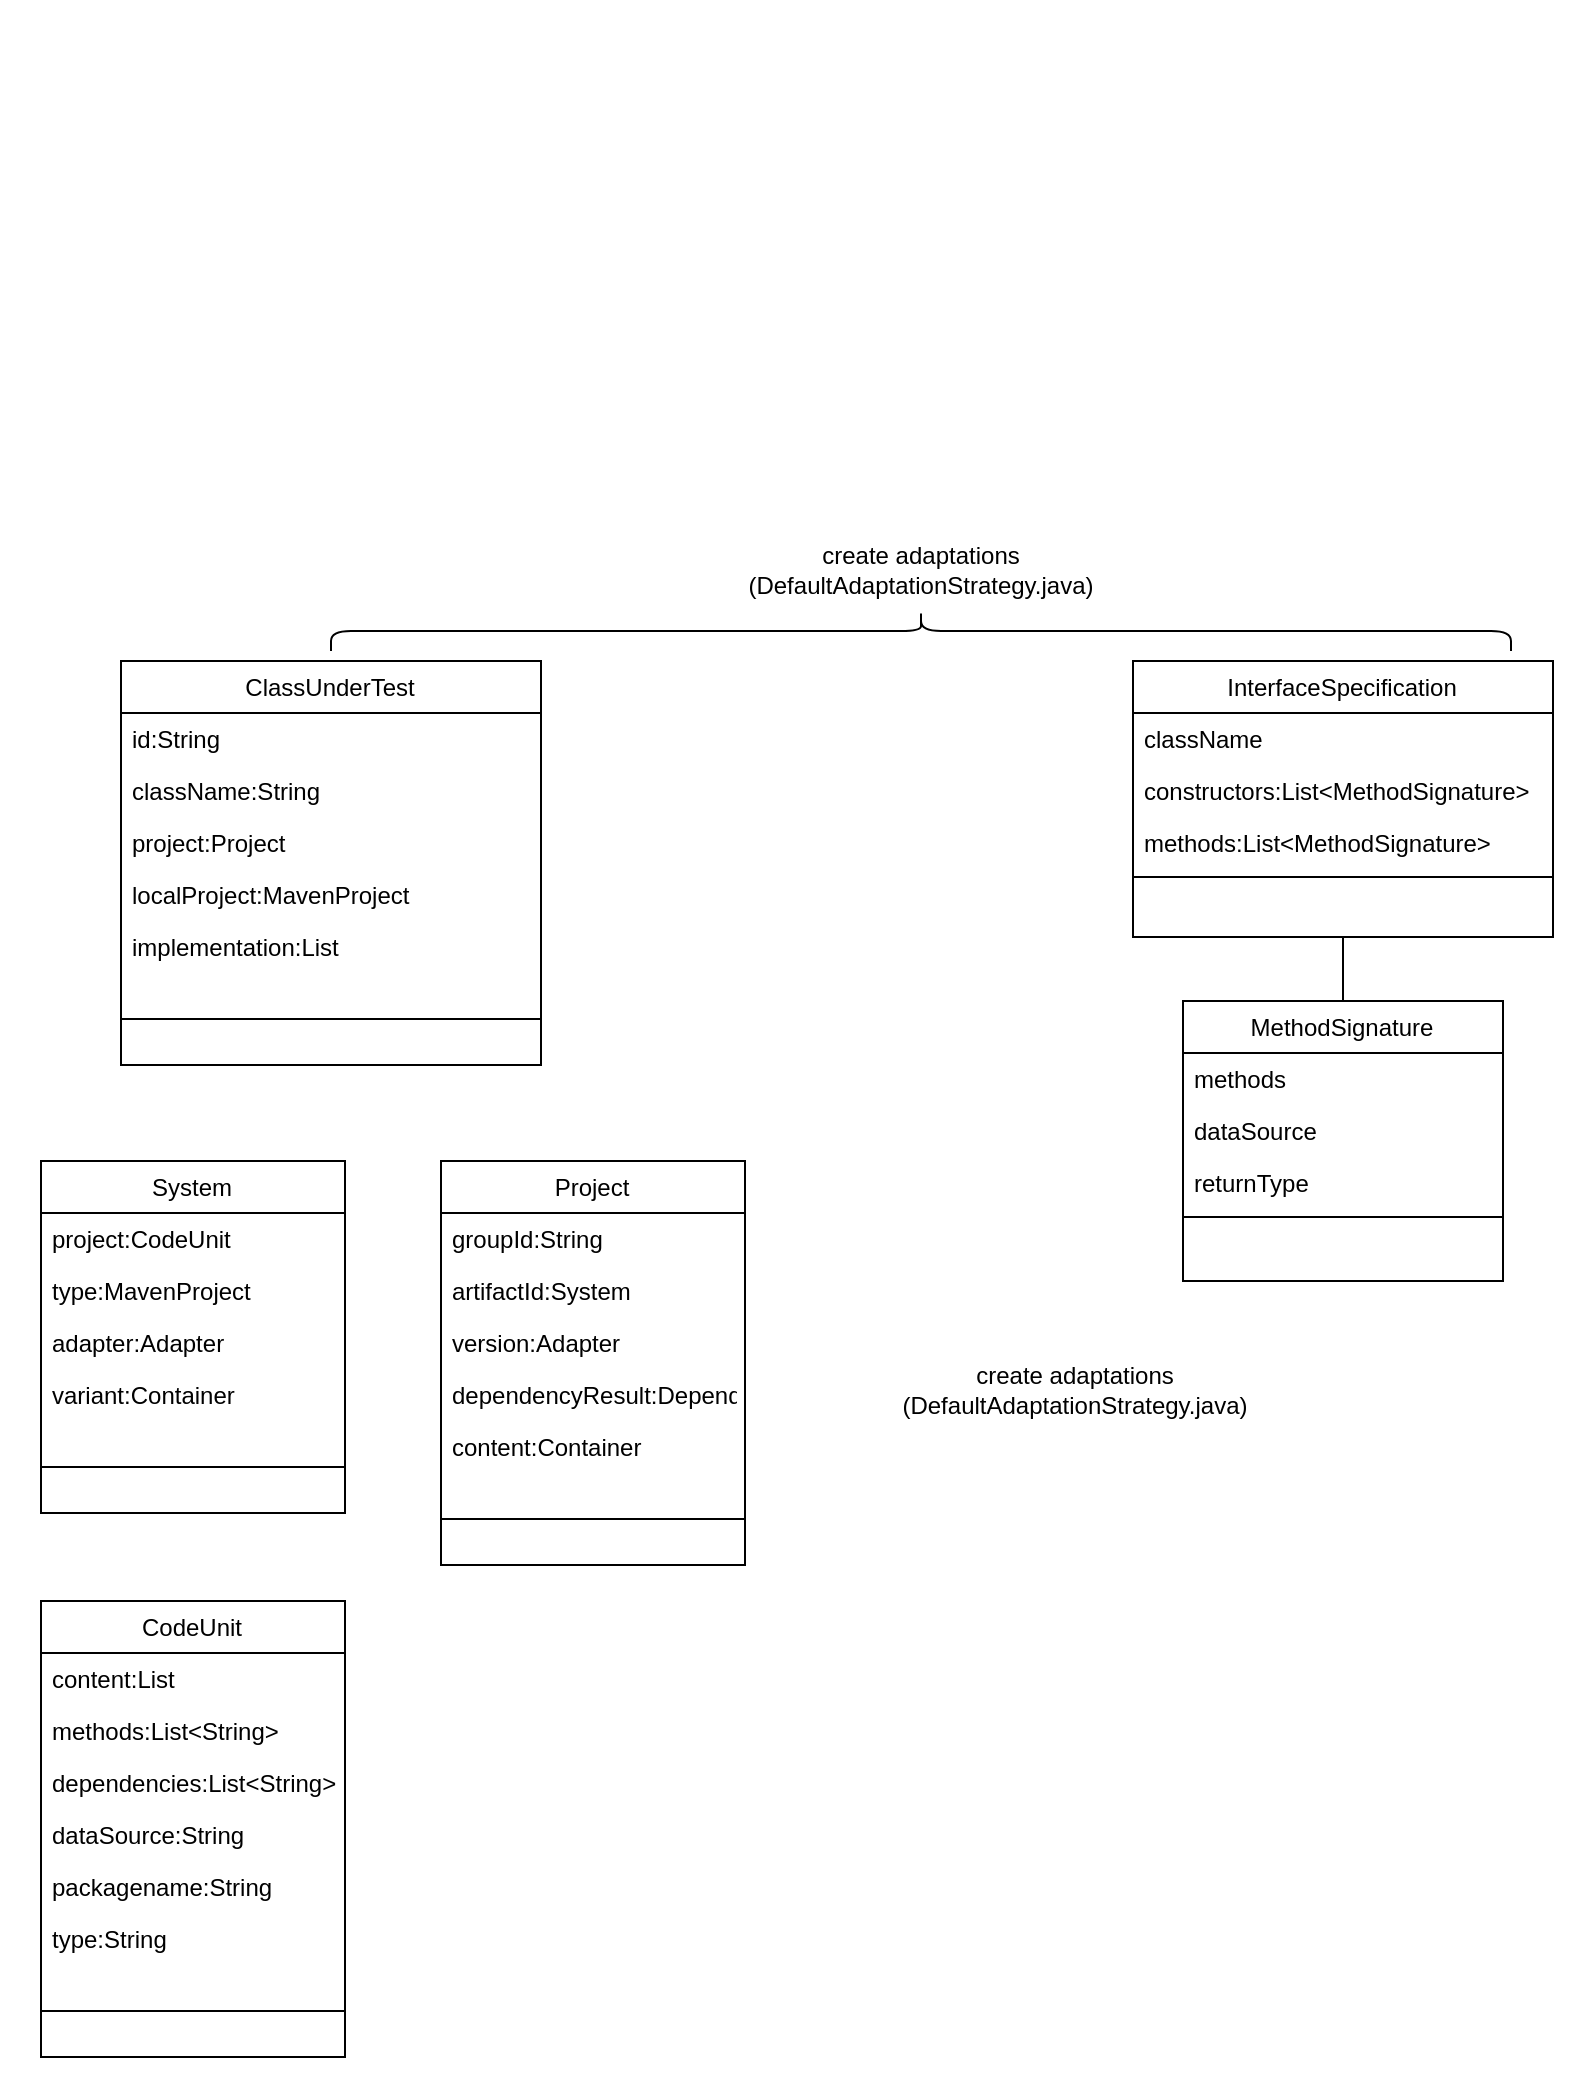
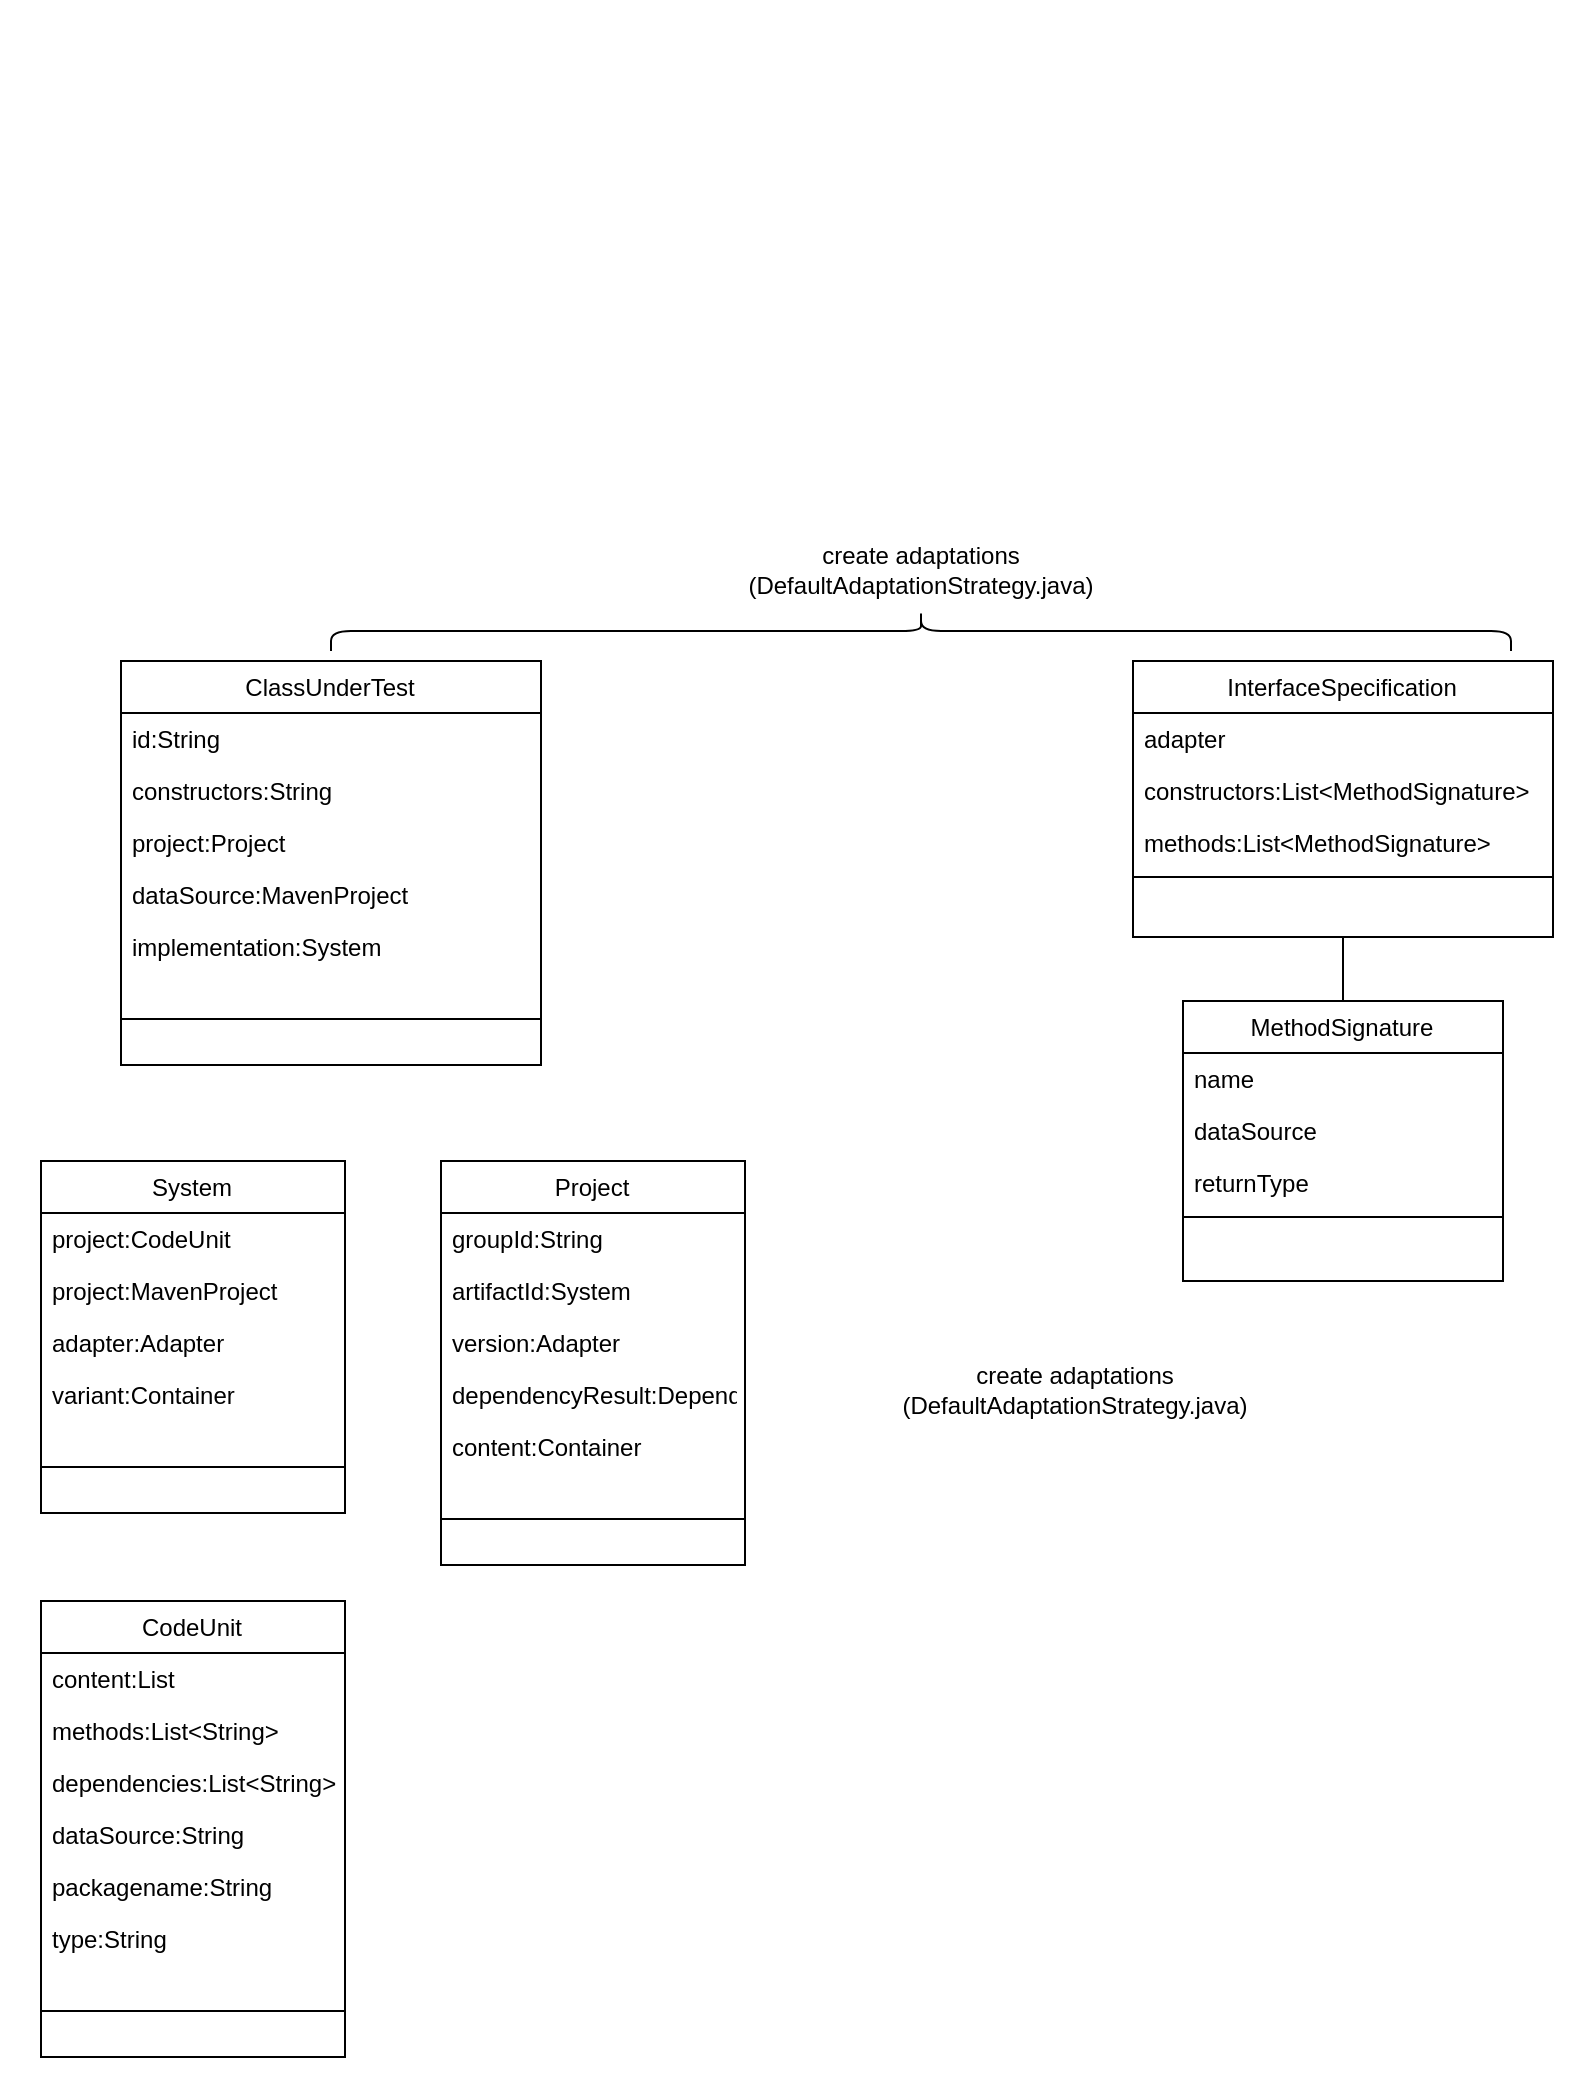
node "className": label "className" -> "adapter"
node "className:String": label "className:String" -> "constructors:String"
node "localProject:MavenProject": label "localProject:MavenProject" -> "dataSource:MavenProject"
node "implementation:List": label "implementation:List" -> "implementation:System"
node "methods": label "methods" -> "name"
node "type:MavenProject": label "type:MavenProject" -> "project:MavenProject"
